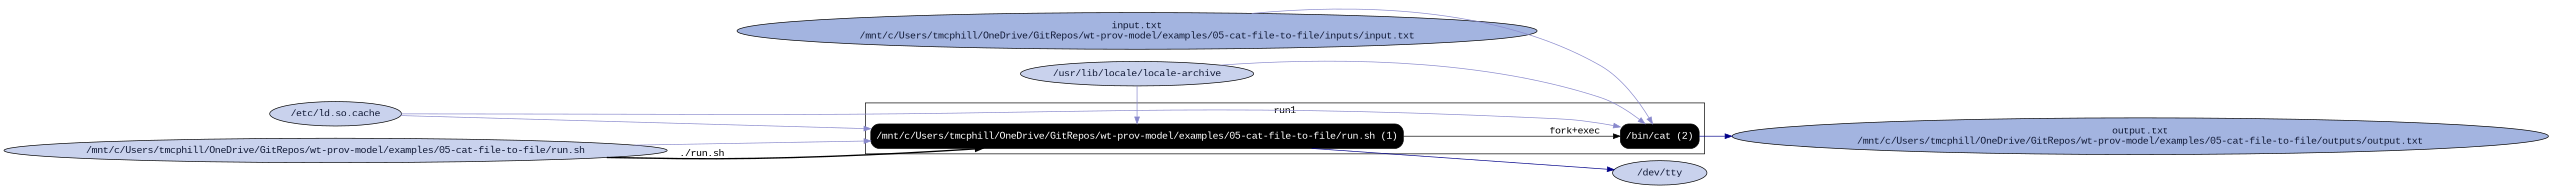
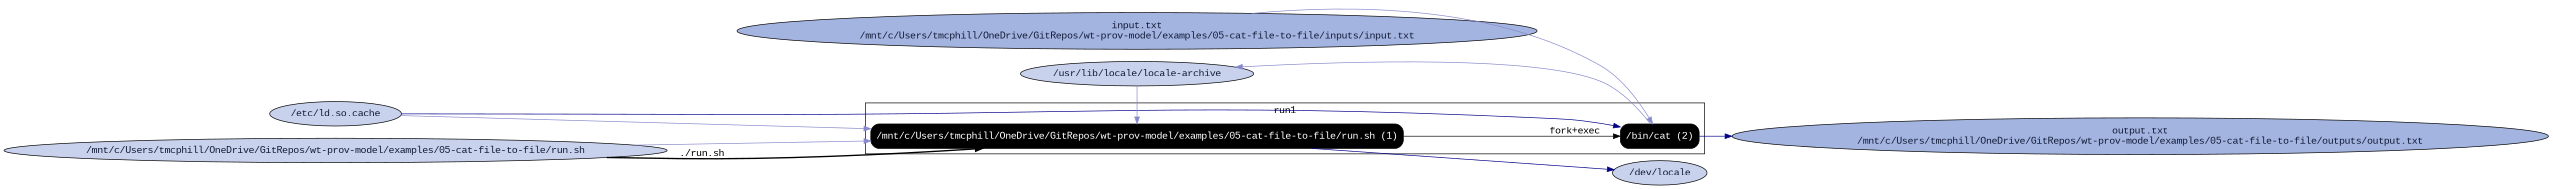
edge "/usr/lib/locale/locale-archive" -> "/bin/cat (2)": reversed
edge "/etc/ld.so.cache" -> "/bin/cat (2)": color #8888cc -> #000088
node "/dev/tty": label "/dev/tty" -> "/dev/locale"
